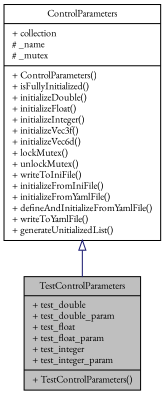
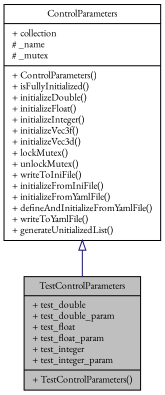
node "ControlParameters": text "+ initializeVec6d()" -> "+ initializeVec3d()"
